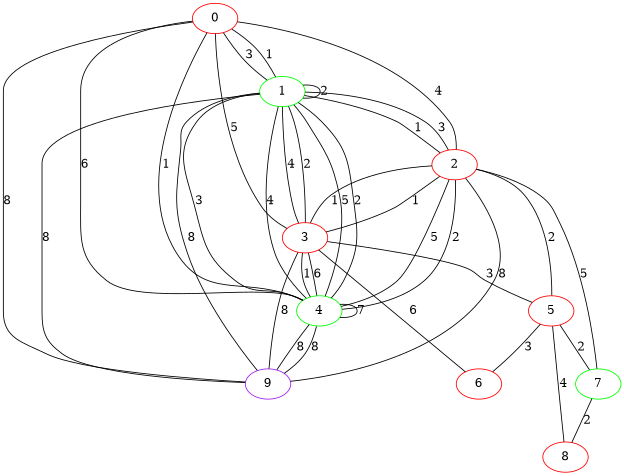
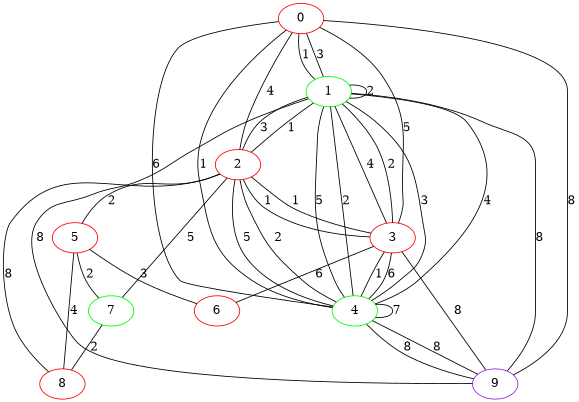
edge "3" -- "5": removed, label "3"
edge "2" -- "9": now "2" -- "8"
